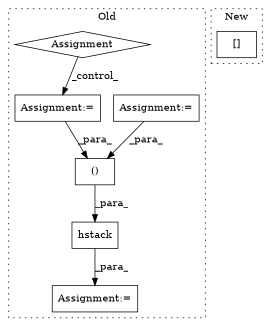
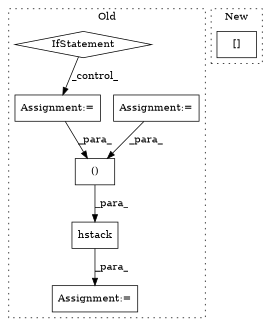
node "Assignment": label "Assignment" -> "IfStatement"
